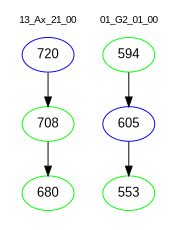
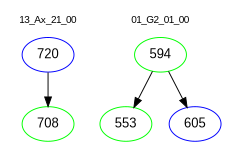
edge "605" -> "553": now "594" -> "553"
node "680": removed
